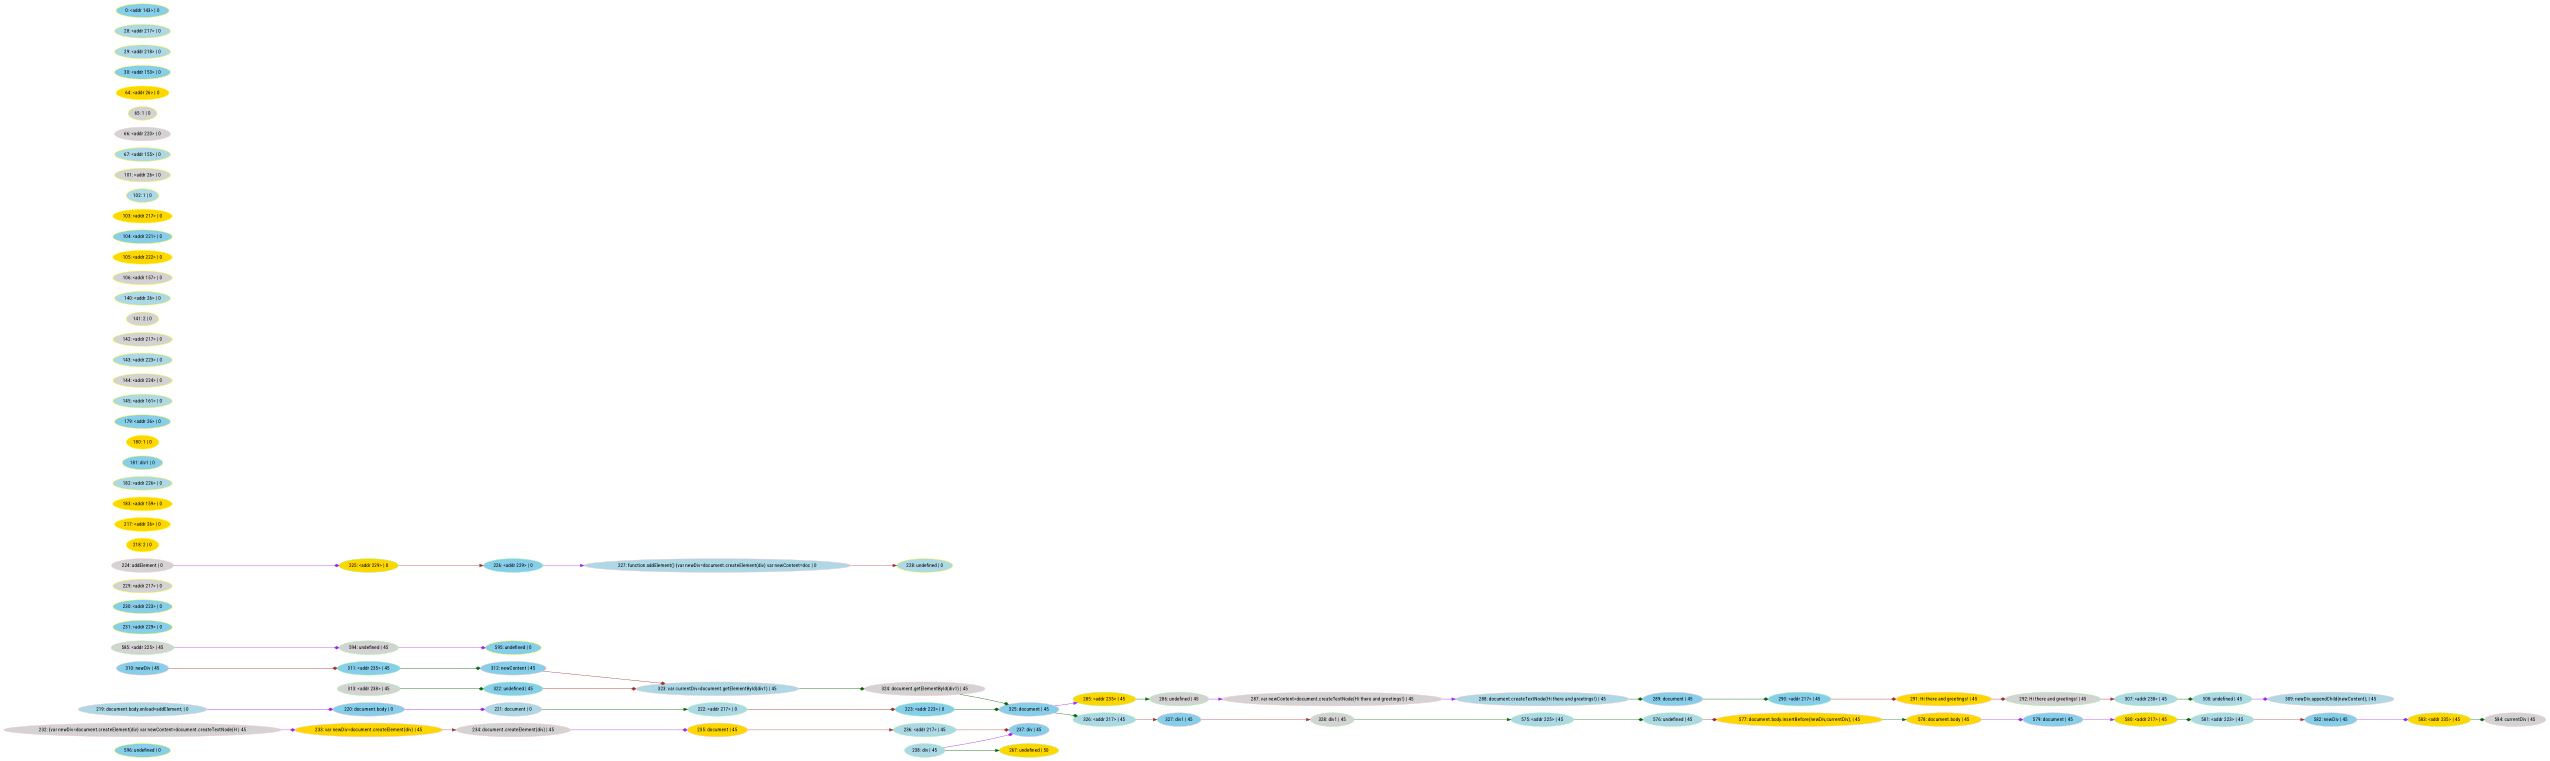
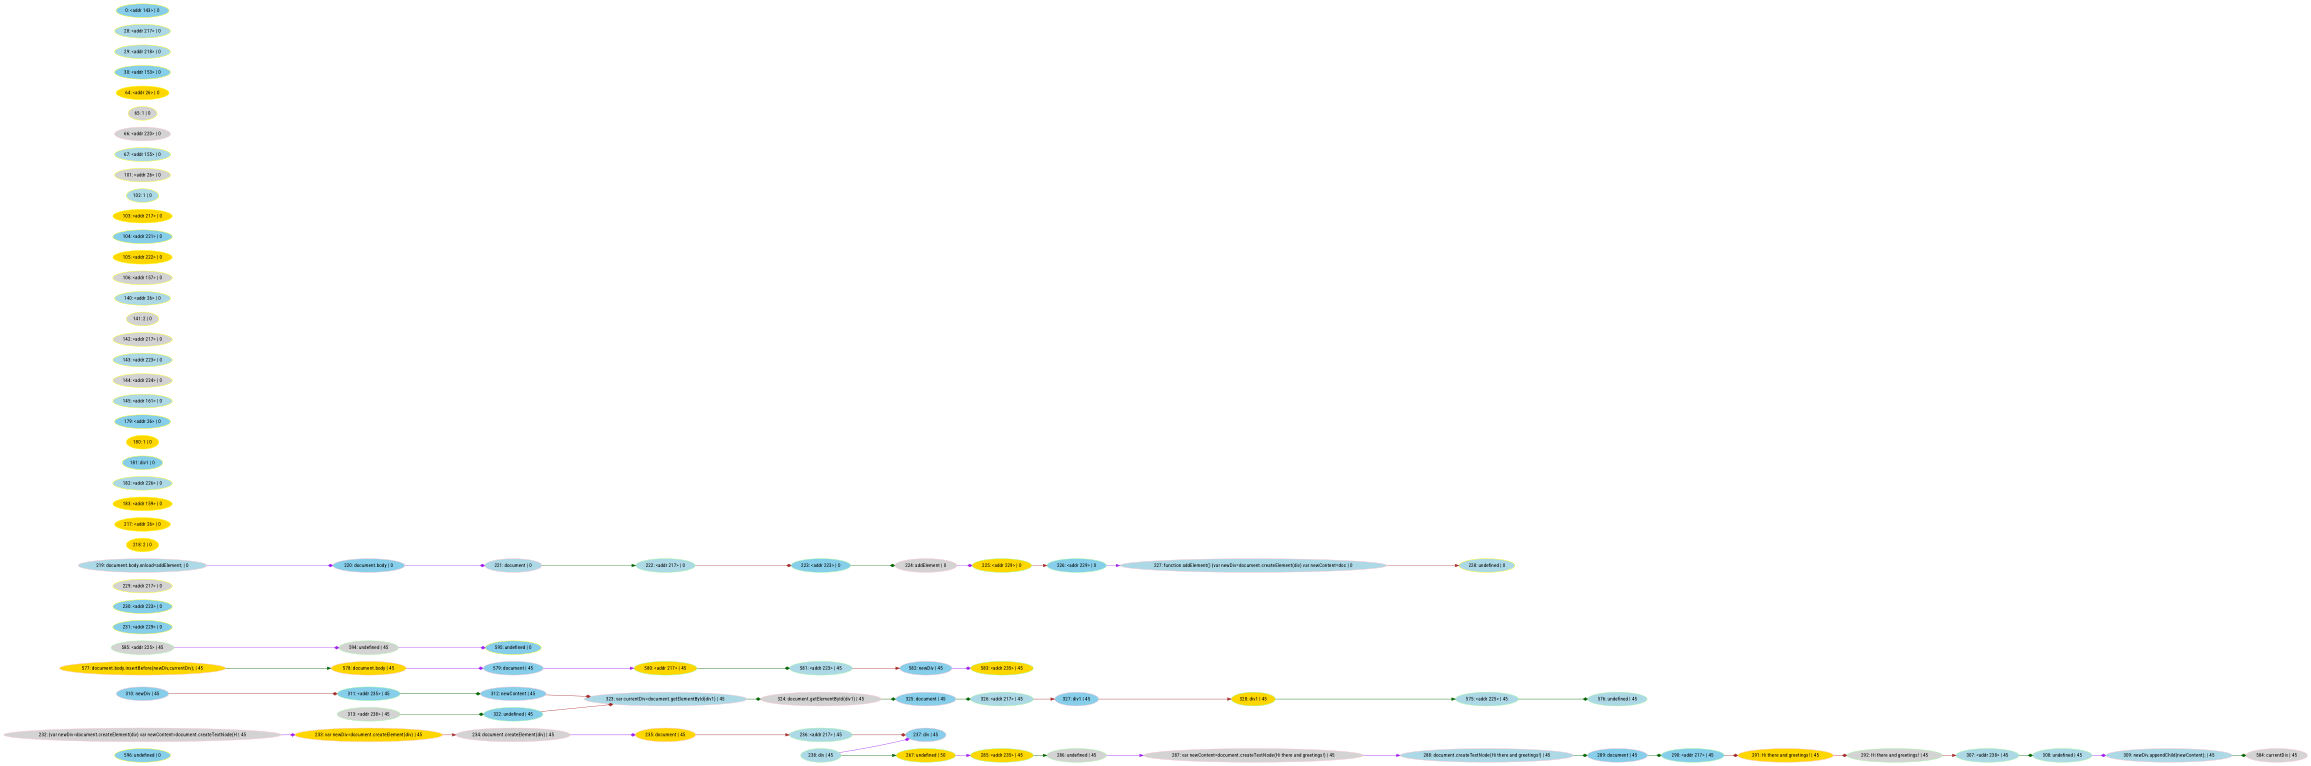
edge "325: document | 45" -> "285: <addr 235> | 45": now "267: undefined | 50" -> "285: <addr 235> | 45"
edge "223: <addr 223> | 0" -> "325: document | 45": now "223: <addr 223> | 0" -> "224: addElement | 0"
node "328: div1 | 45": fillcolor lightgrey -> gold
edge "576: undefined | 45" -> "577: document.body.insertBefore(newDiv,currentDiv); | 45": removed
edge "583: <addr 235> | 45" -> "584: currentDiv | 45": now "309: newDiv.appendChild(newContent); | 45" -> "584: currentDiv | 45"
